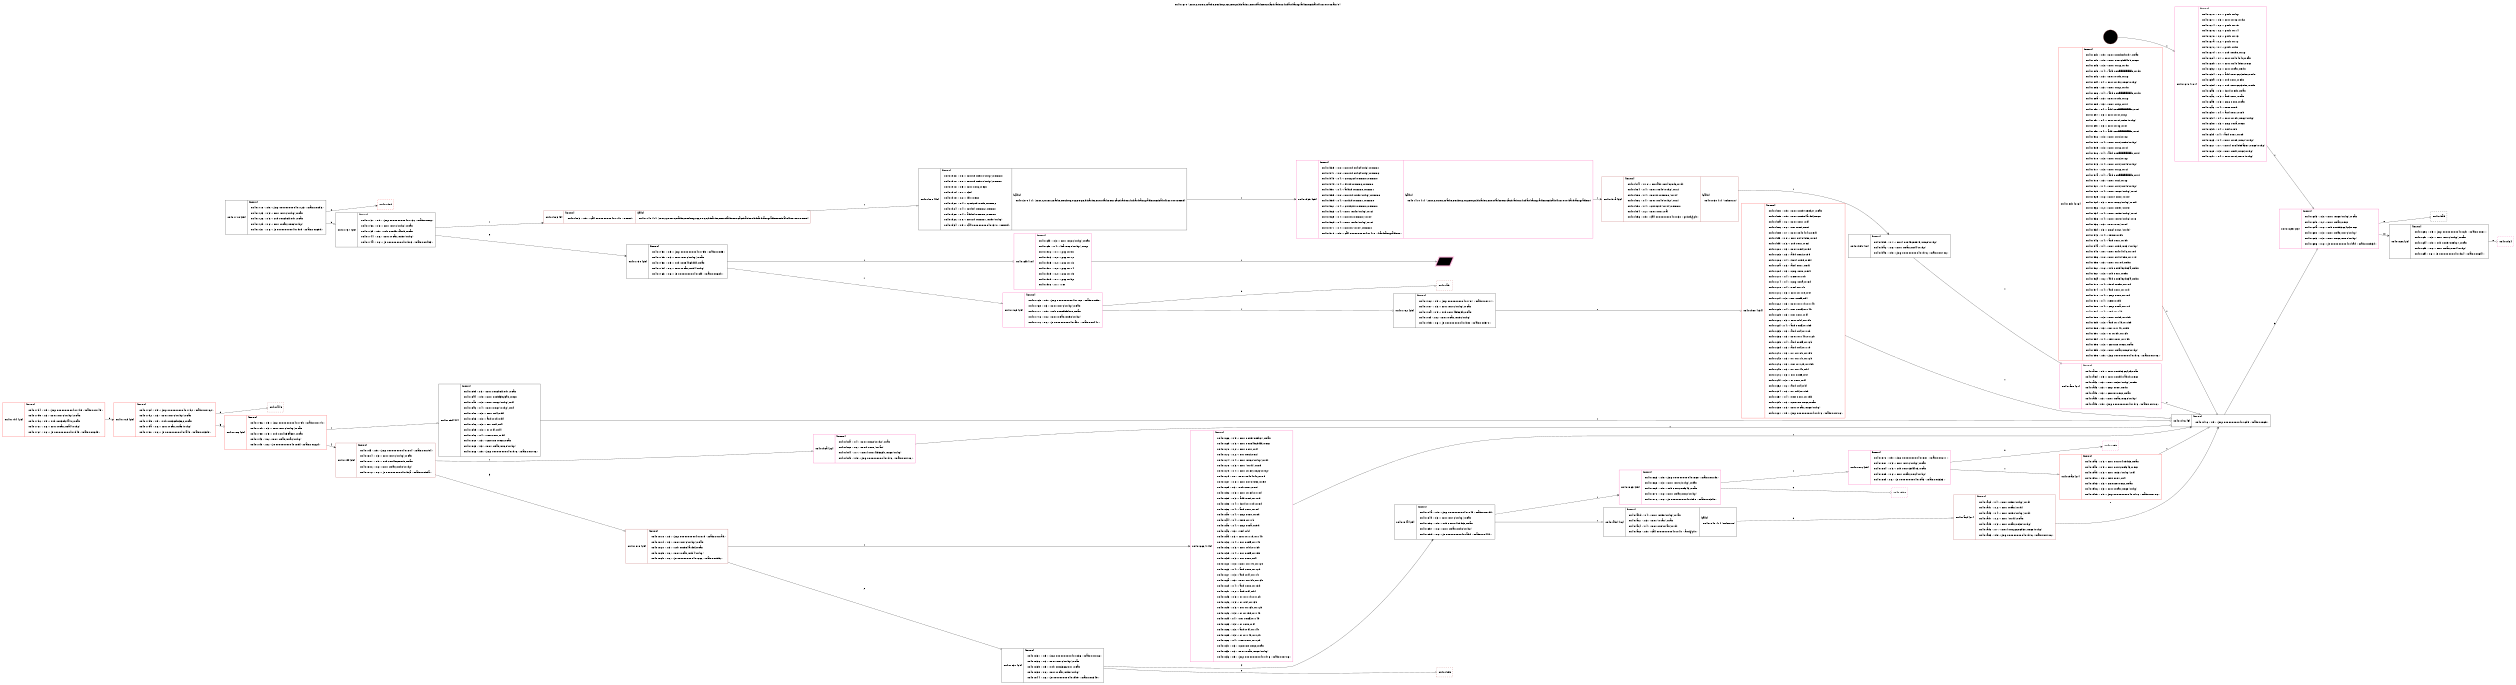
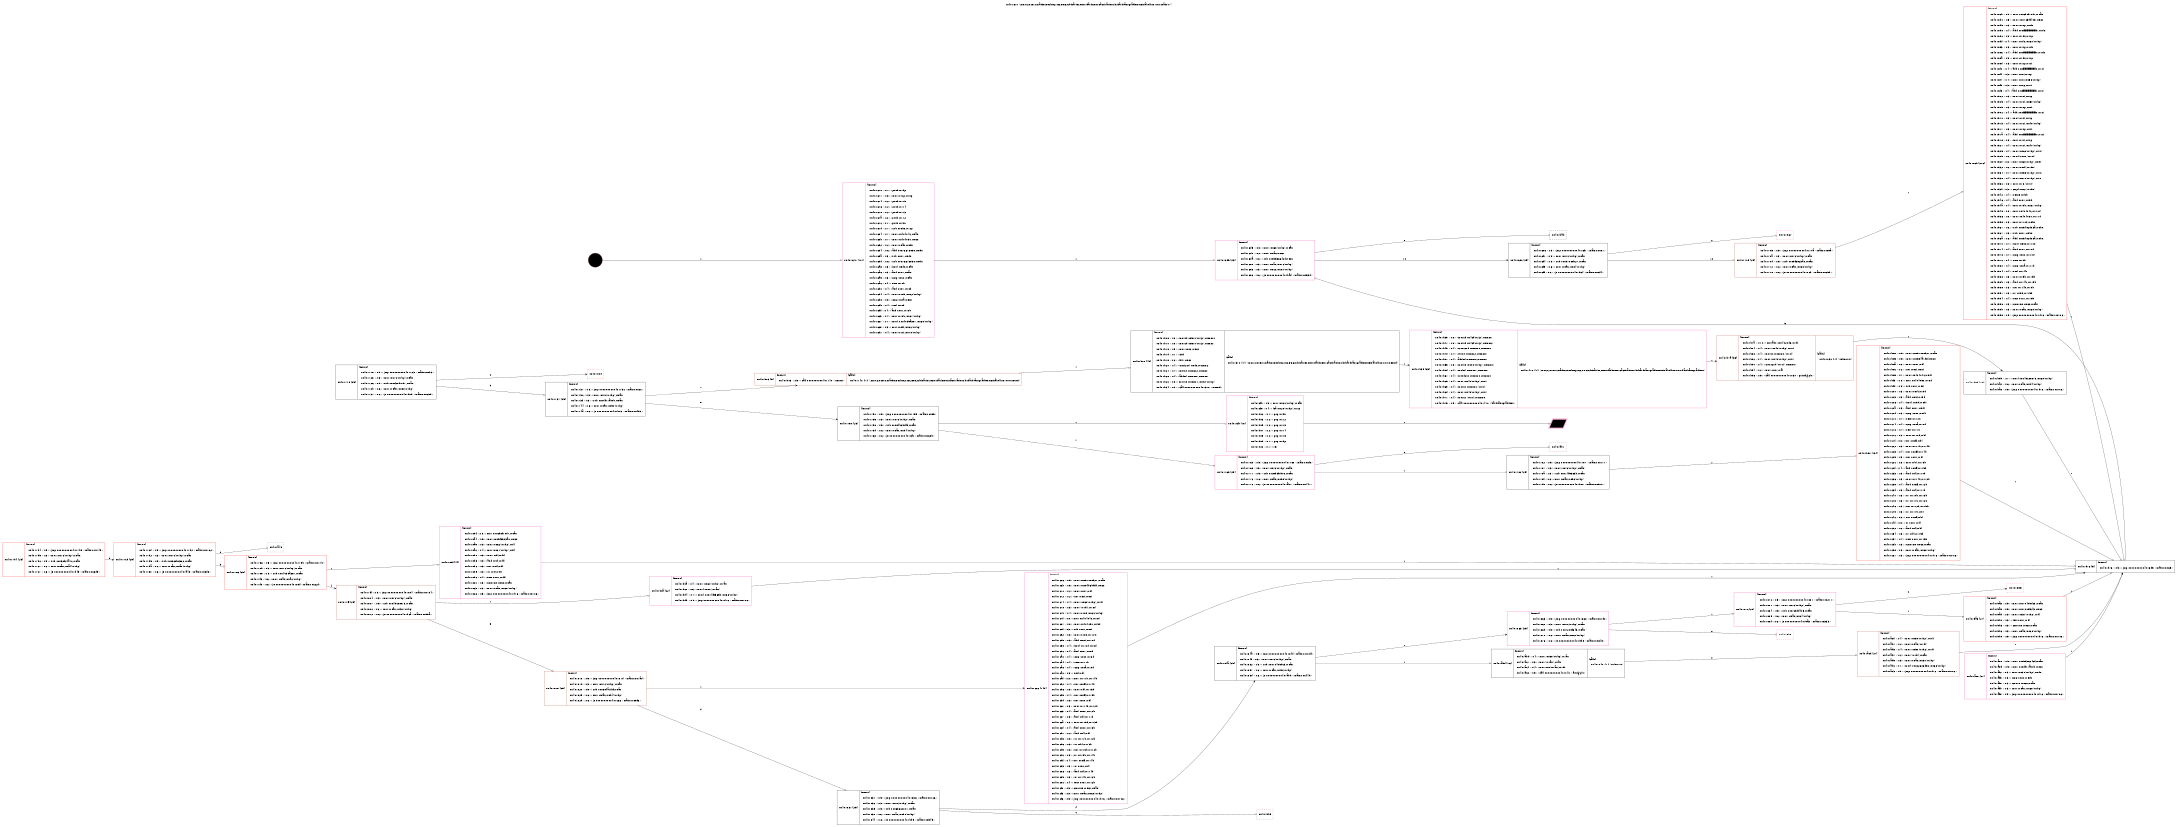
node "0x401705 [25]": added
edge "0x401b9b [18]" -> "0x401ae8 [27]": now "0x401b9b [18]" -> "0x401d76 [5]"
node "0x40189f [44]": color black -> deeppink
